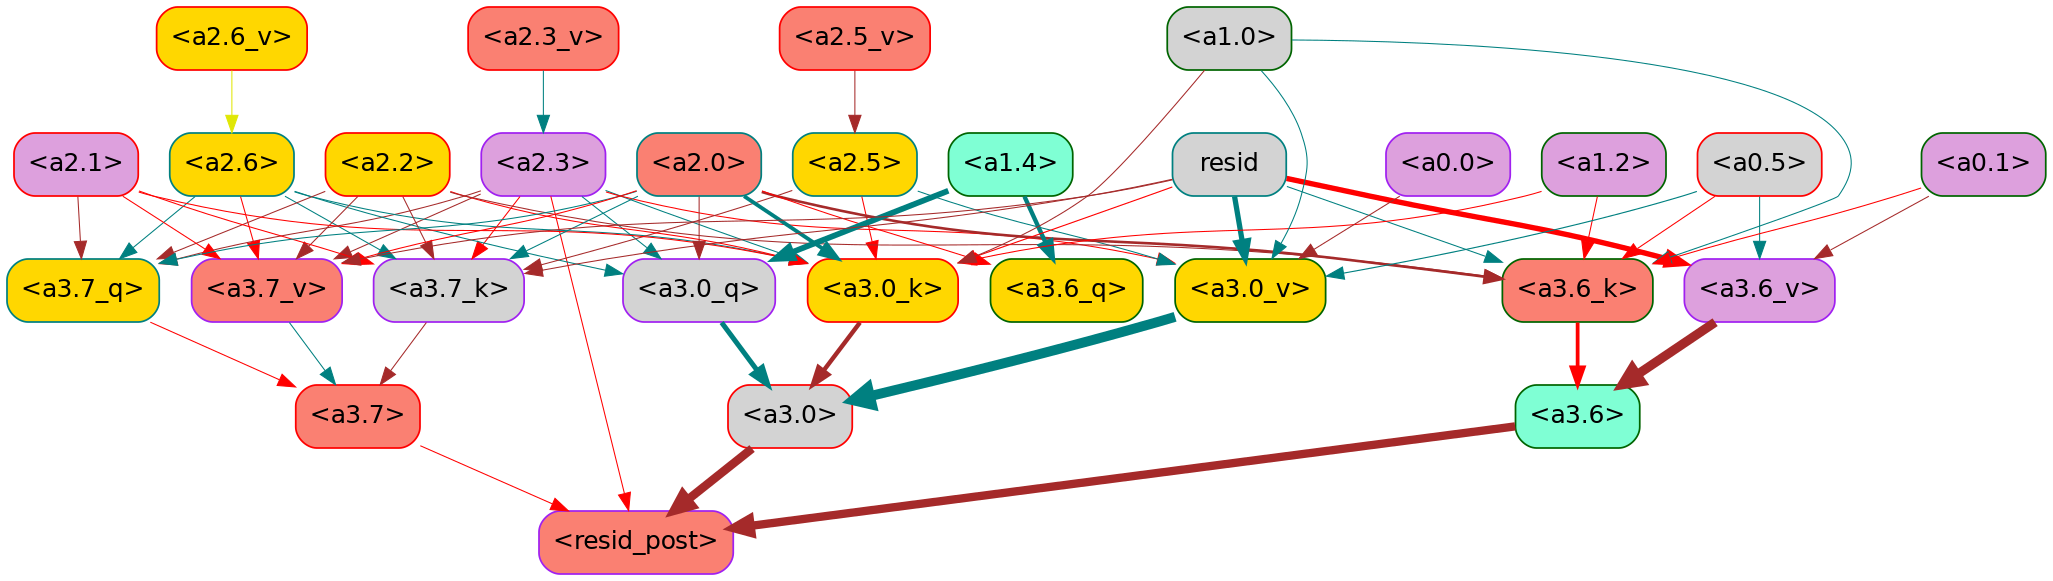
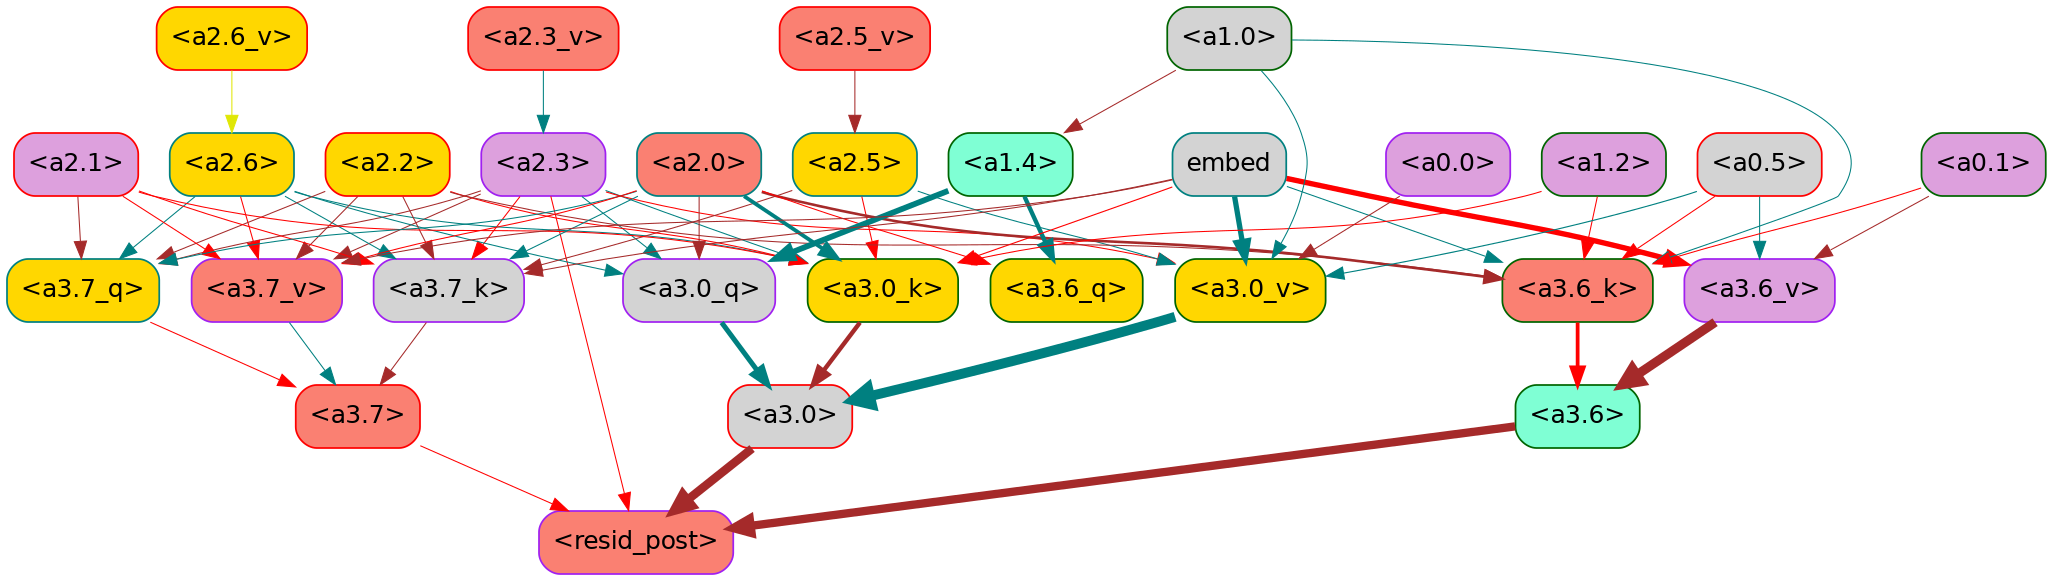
node "resid": label "resid" -> "embed"
edge "<a1.0>" -> "<a3.0_k>": now "<a1.0>" -> "<a1.4>"
node "<a3.0_k>": color red -> darkgreen
